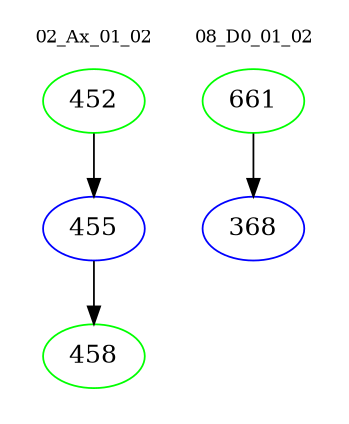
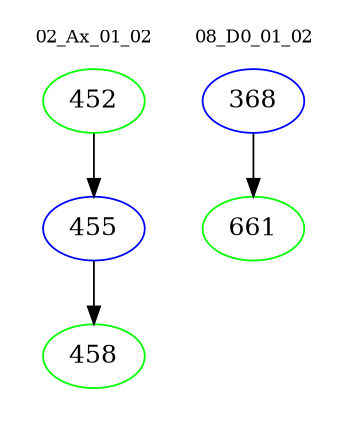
edge "661" -> "368": reversed
